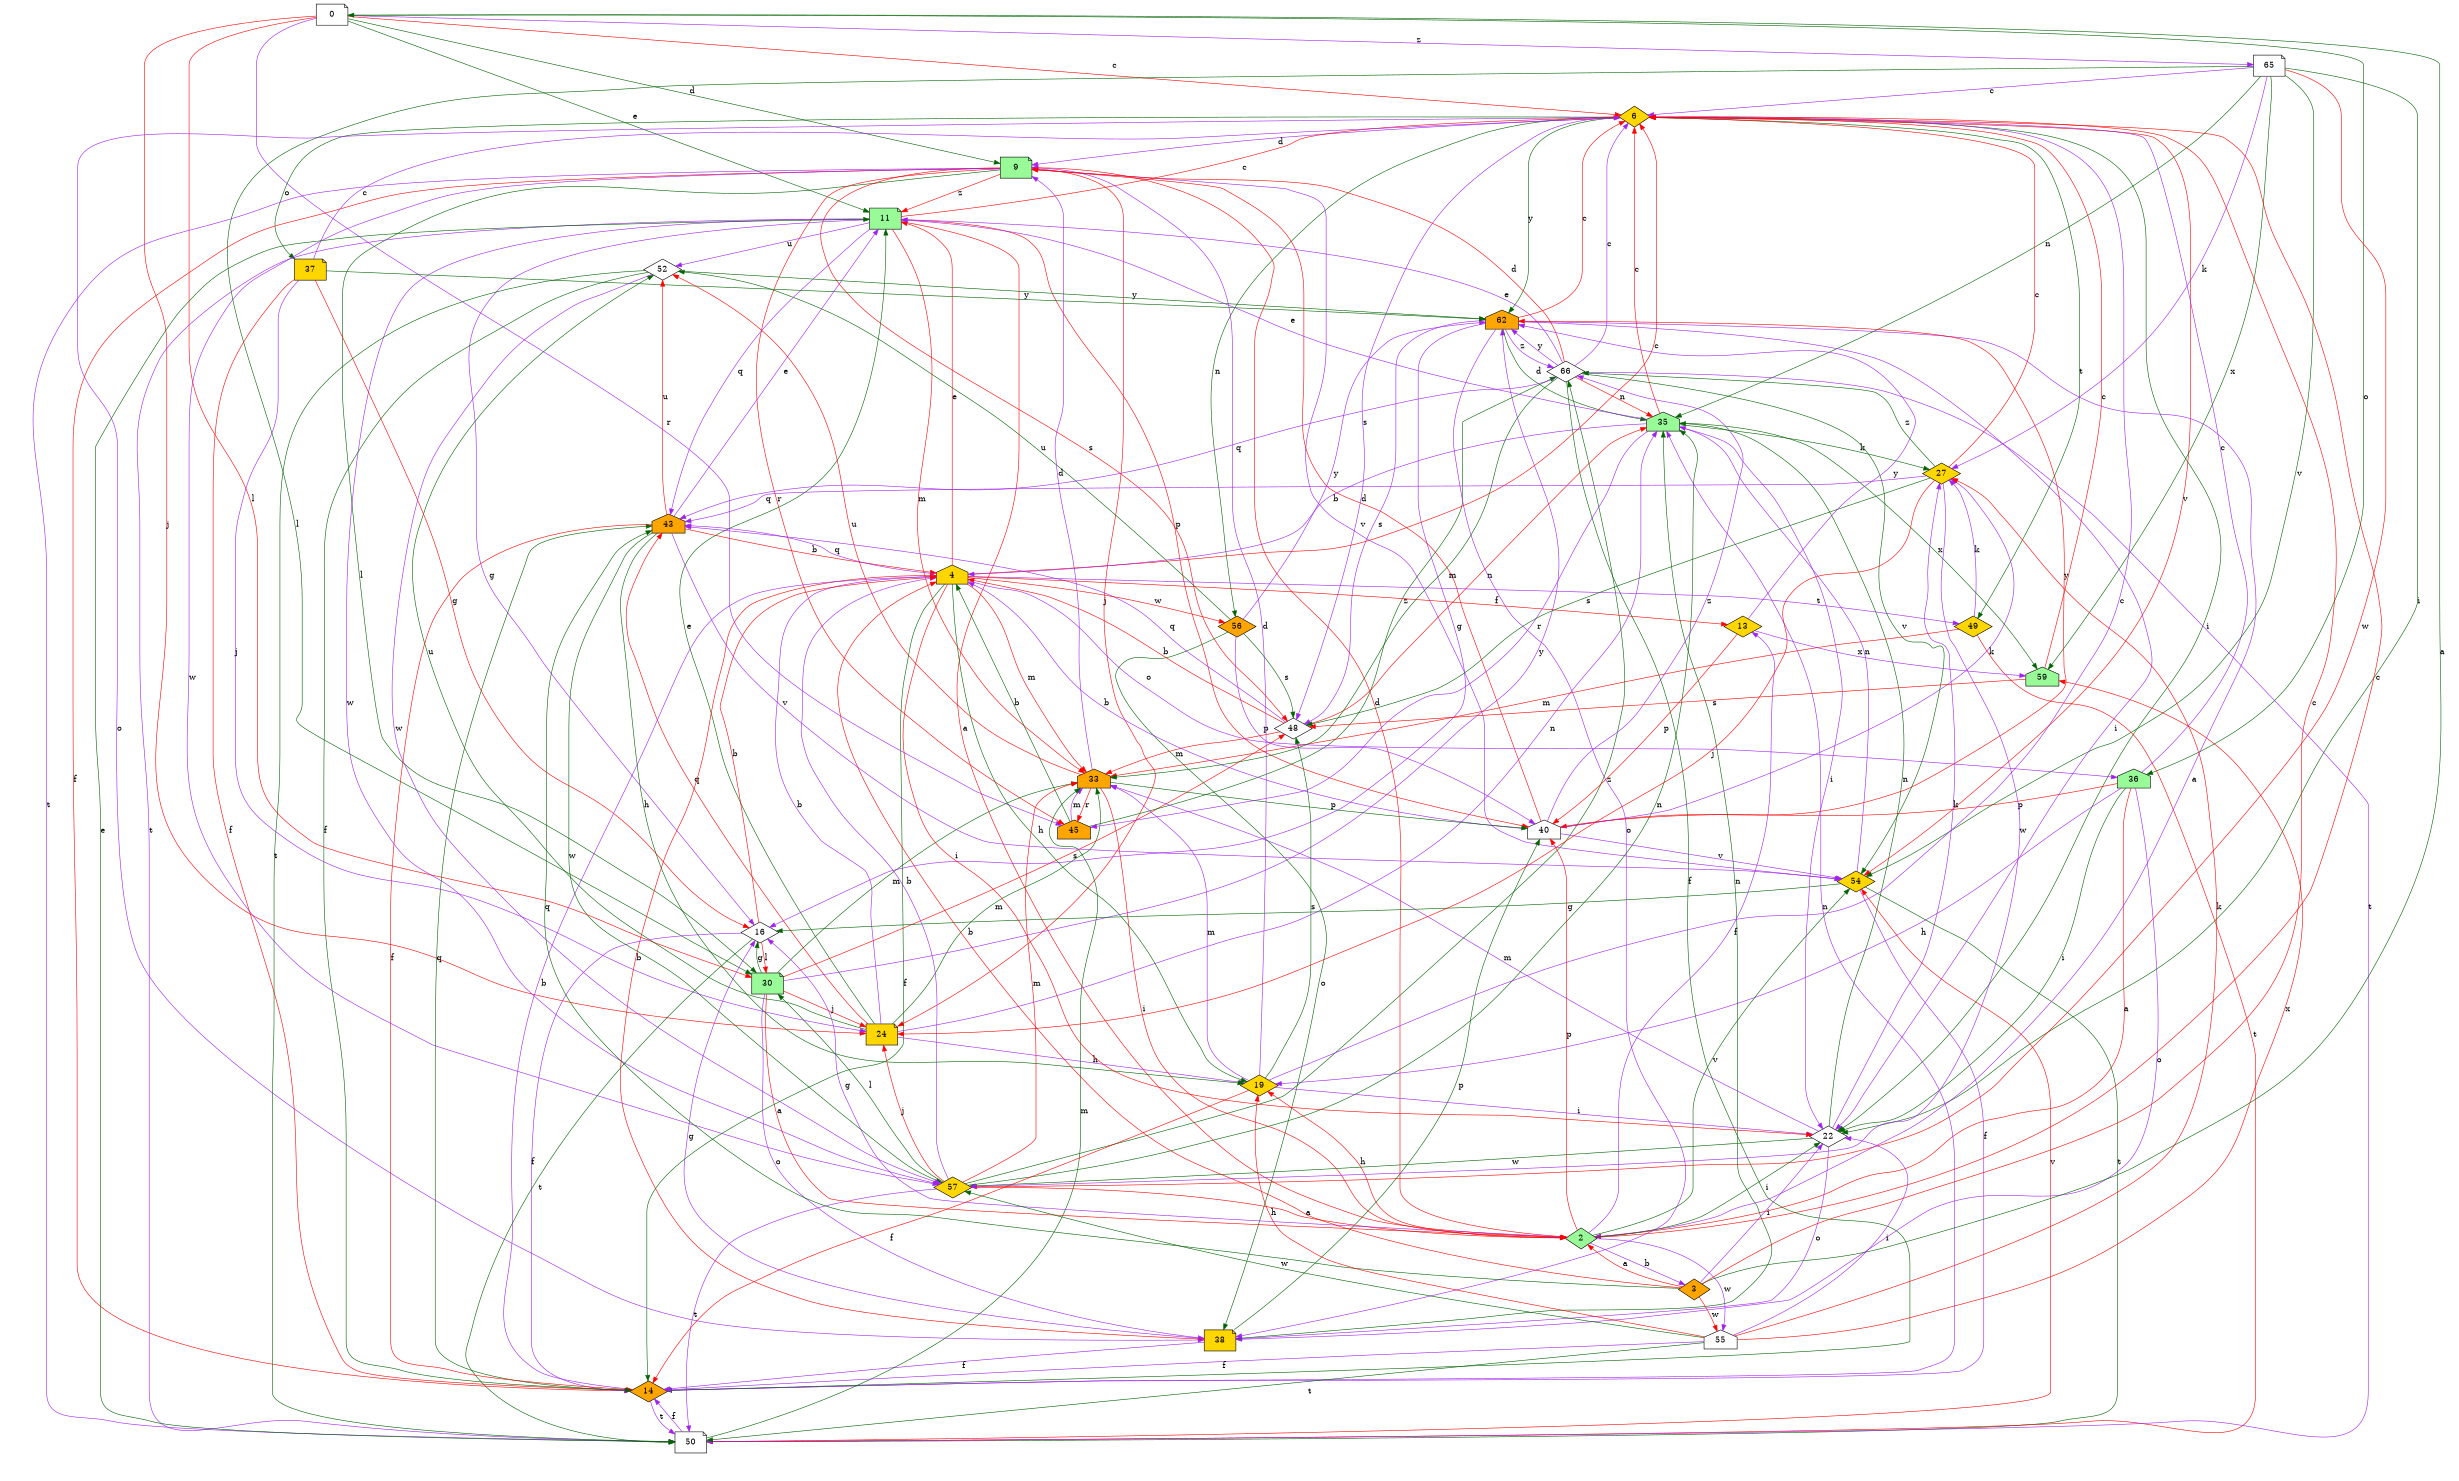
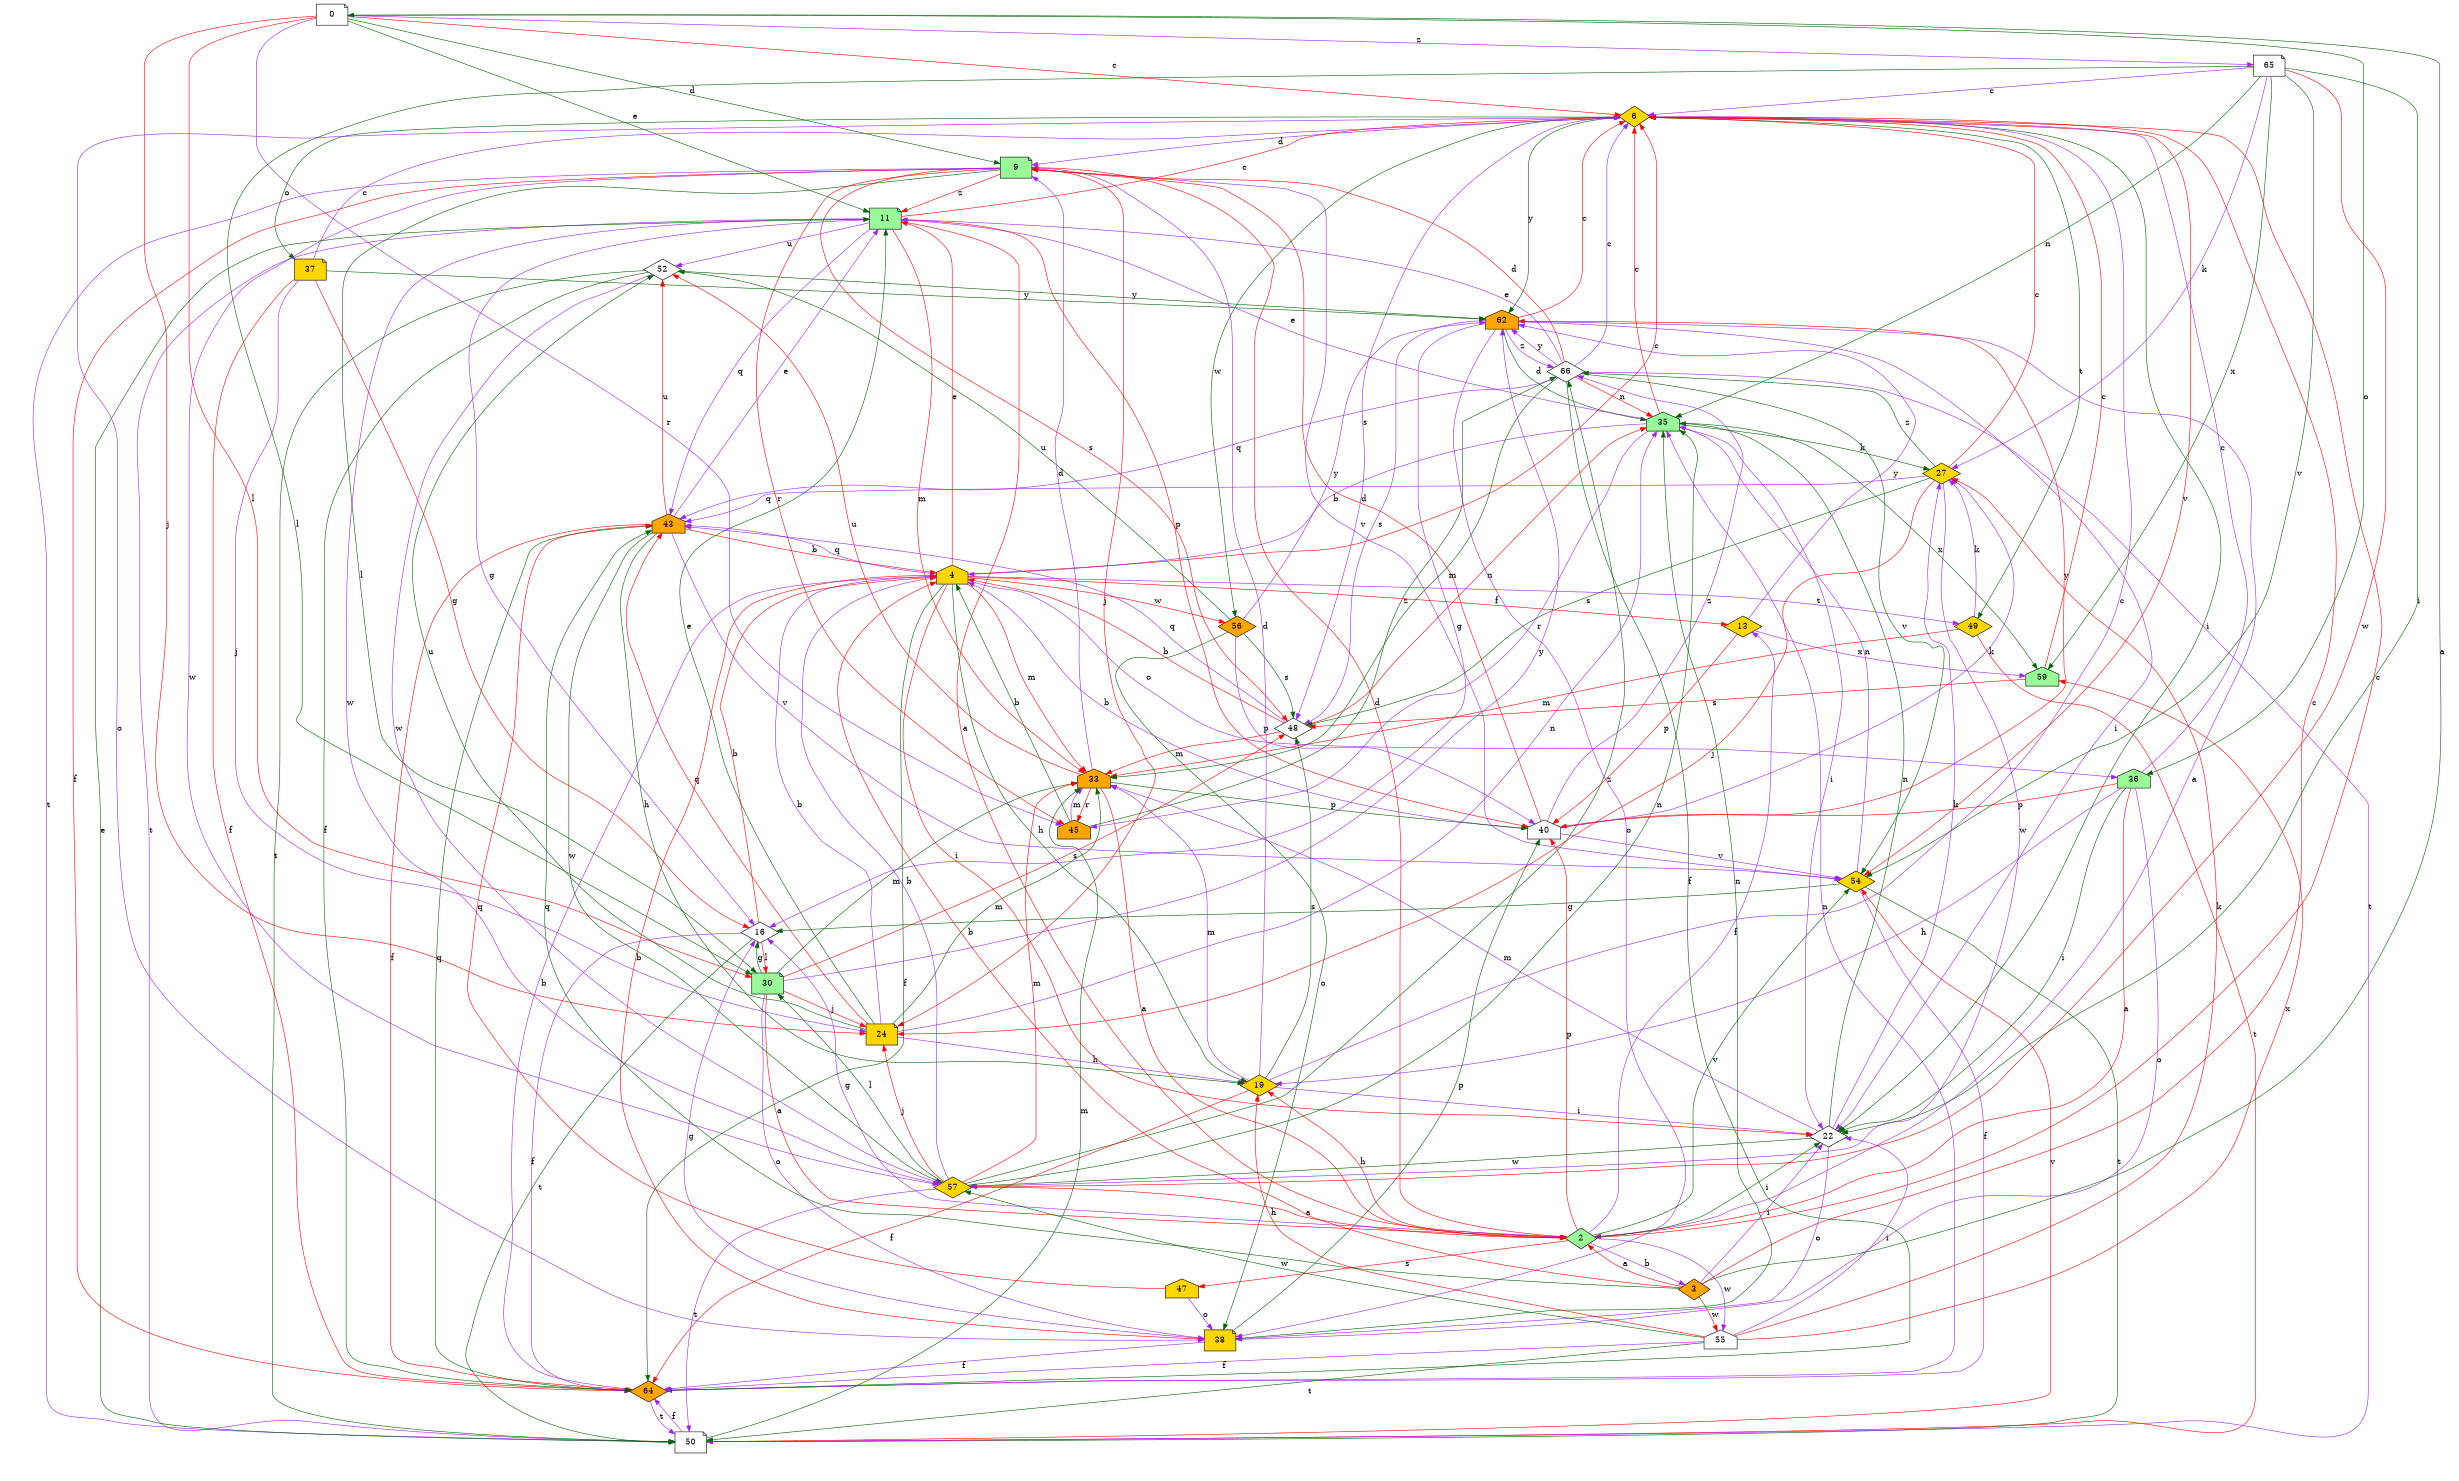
edge "6" -> "56": label "n" -> "w"
edge "33" -> "2": label "i" -> "a"
node "47": added
node "14": label "14" -> "64"
